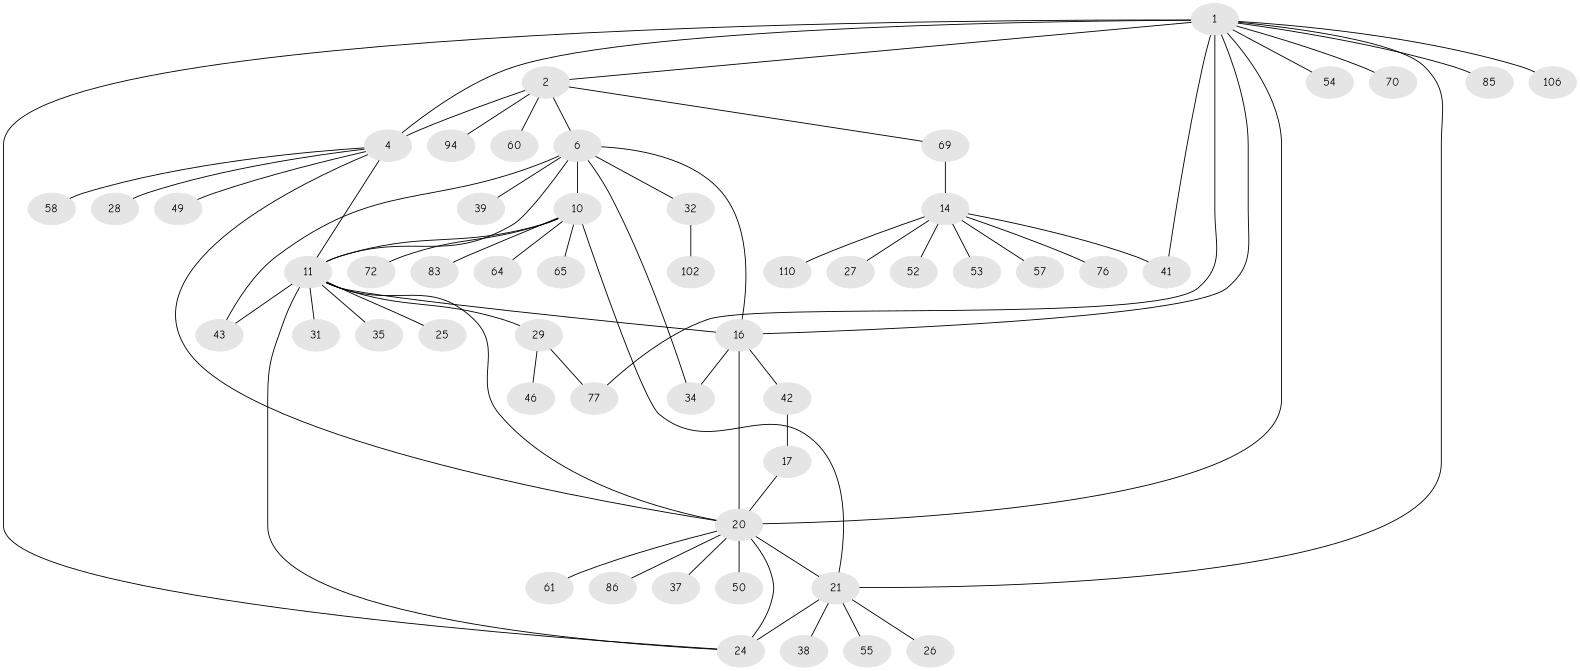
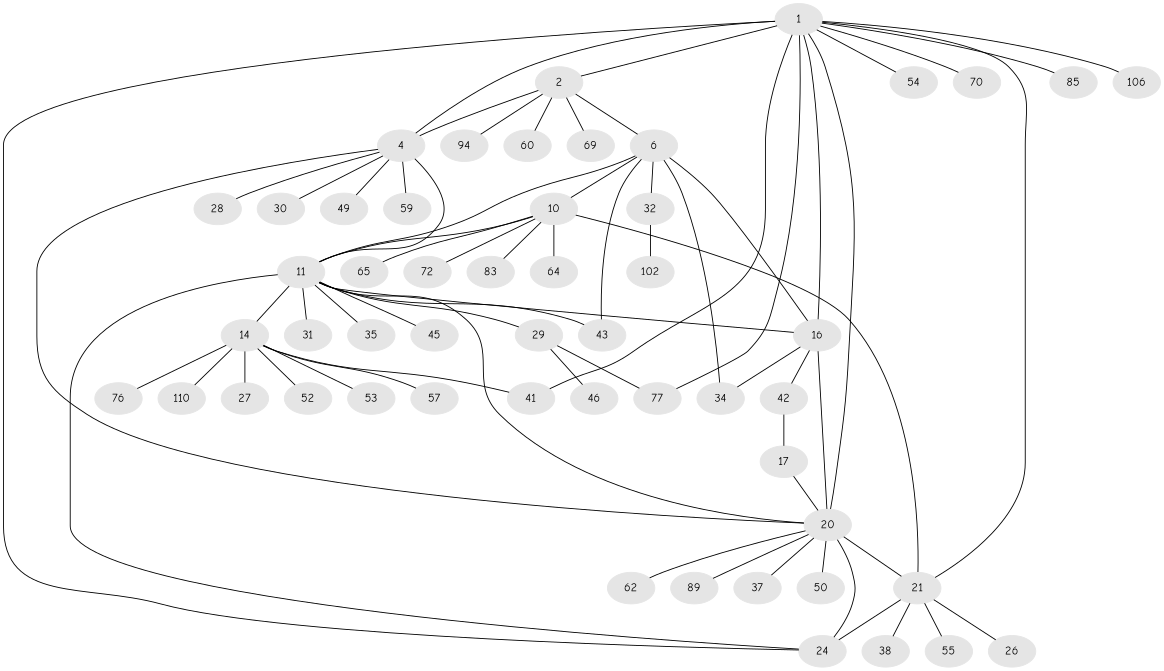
edge "69" -- "14": now "11" -- "14"
node "58": label "58" -> "59"
node "30": added
node "39": removed
node "25": label "25" -> "45"
node "61": label "61" -> "62"
node "86": label "86" -> "89"
